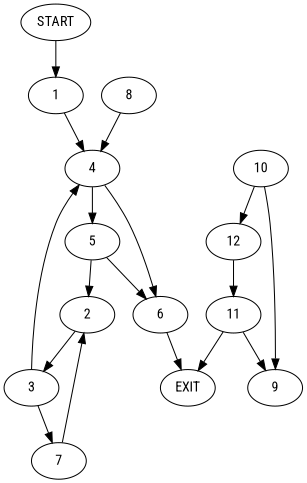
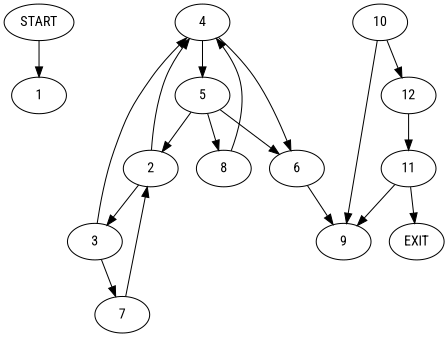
edge "1" -> "4": now "2" -> "4"
edge "5" -> "8": added
edge "6" -> "EXIT": now "6" -> "9"
